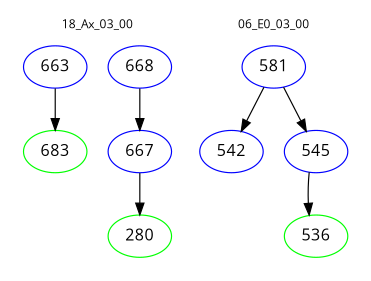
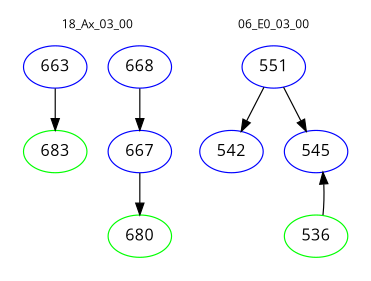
node "581": label "581" -> "551"
edge "545" -> "536": reversed
node "280": label "280" -> "680"
